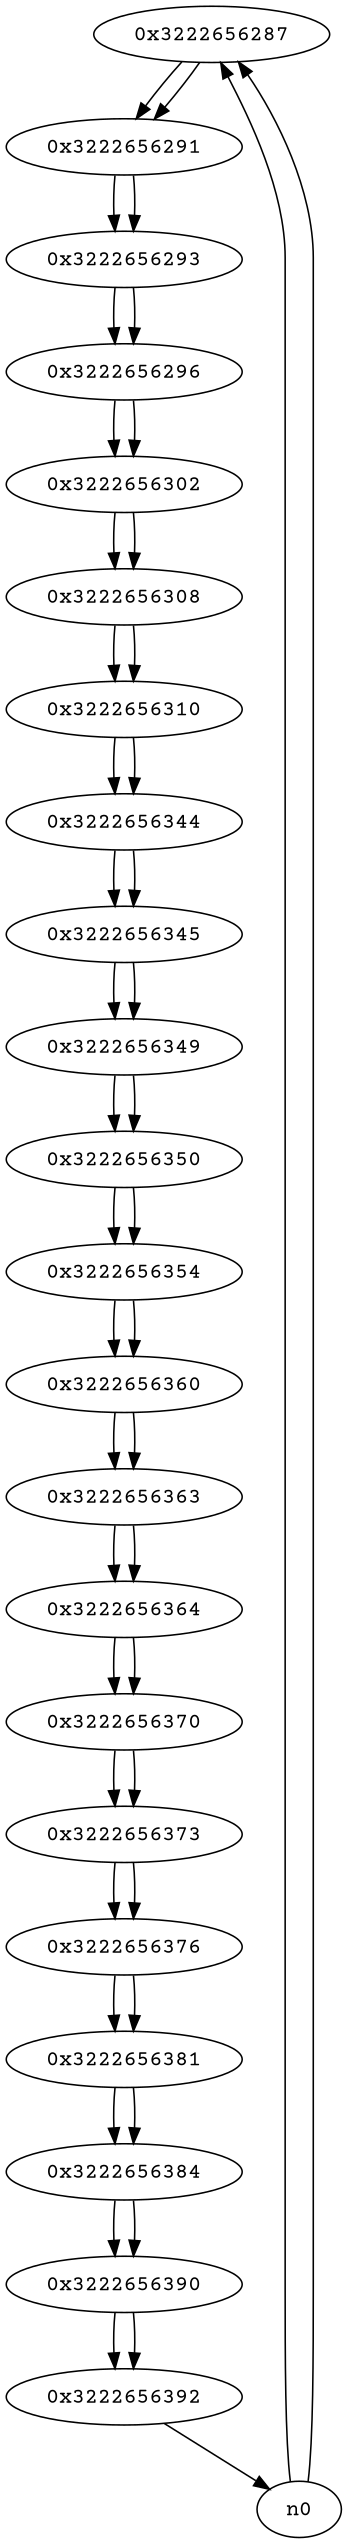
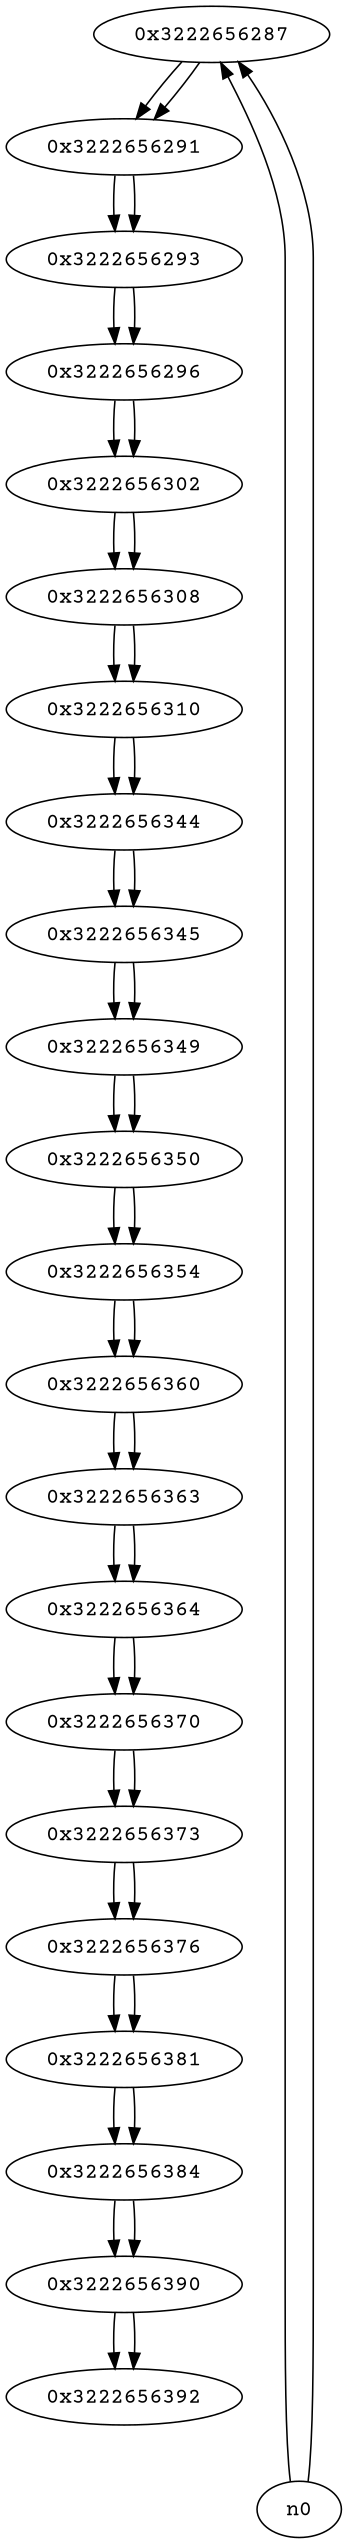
edge "0x3222656392" -> "n0": removed
